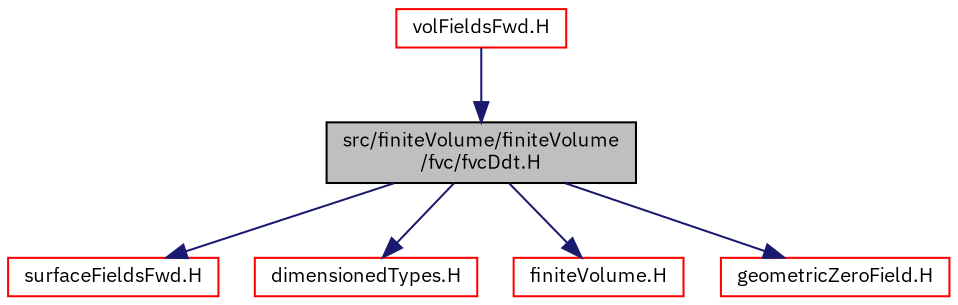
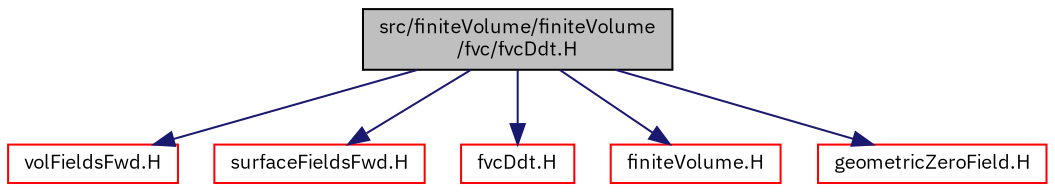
edge "volFieldsFwd.H" -> "src/finiteVolume/finiteVolume /fvc/fvcDdt.H": reversed
node "dimensionedTypes.H": label "dimensionedTypes.H" -> "fvcDdt.H"
